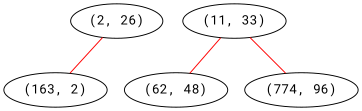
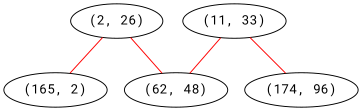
edge "(2, 26)" -- "(62, 48)": added
node "(163, 2)": label "(163, 2)" -> "(165, 2)"
node "(774, 96)": label "(774, 96)" -> "(174, 96)"
